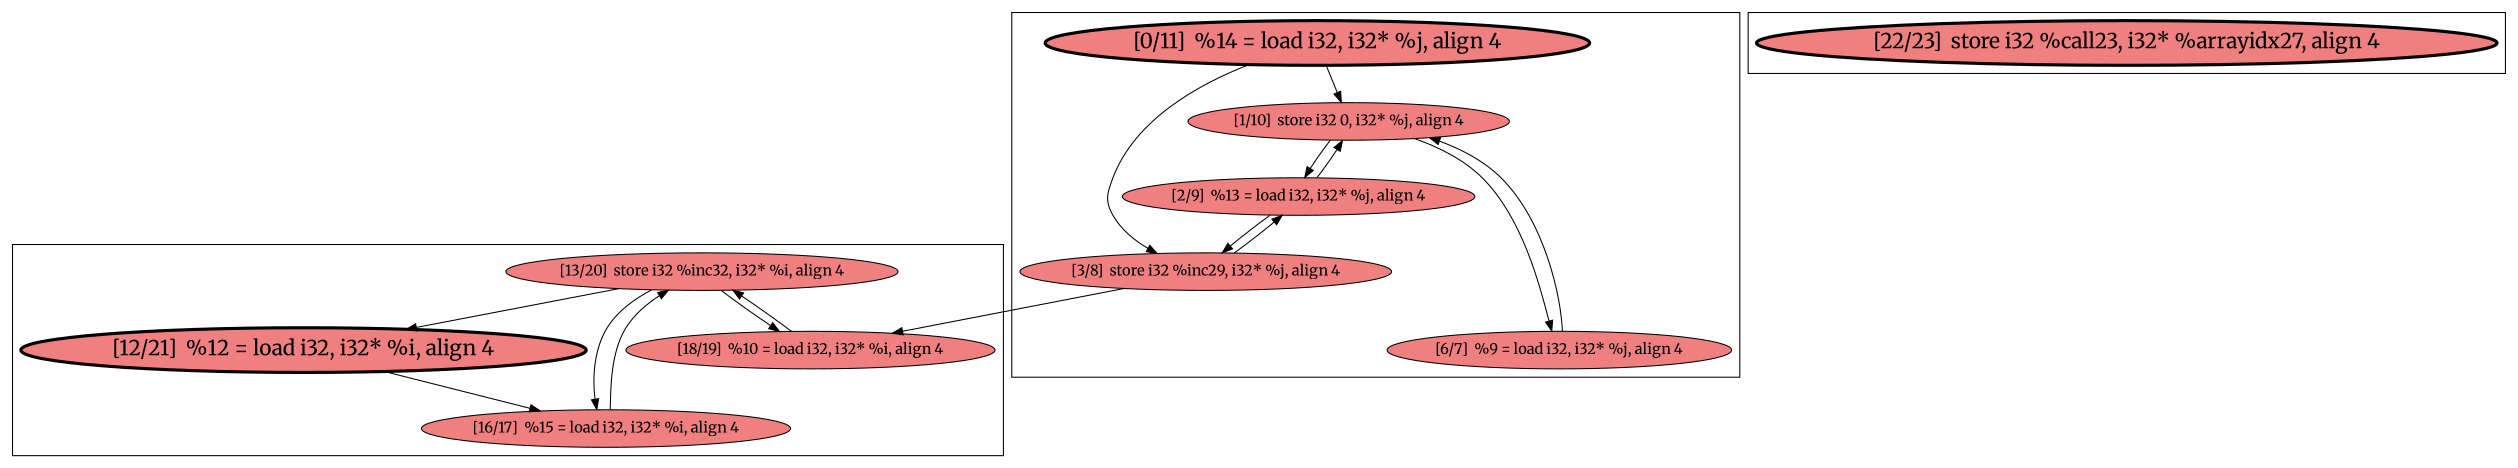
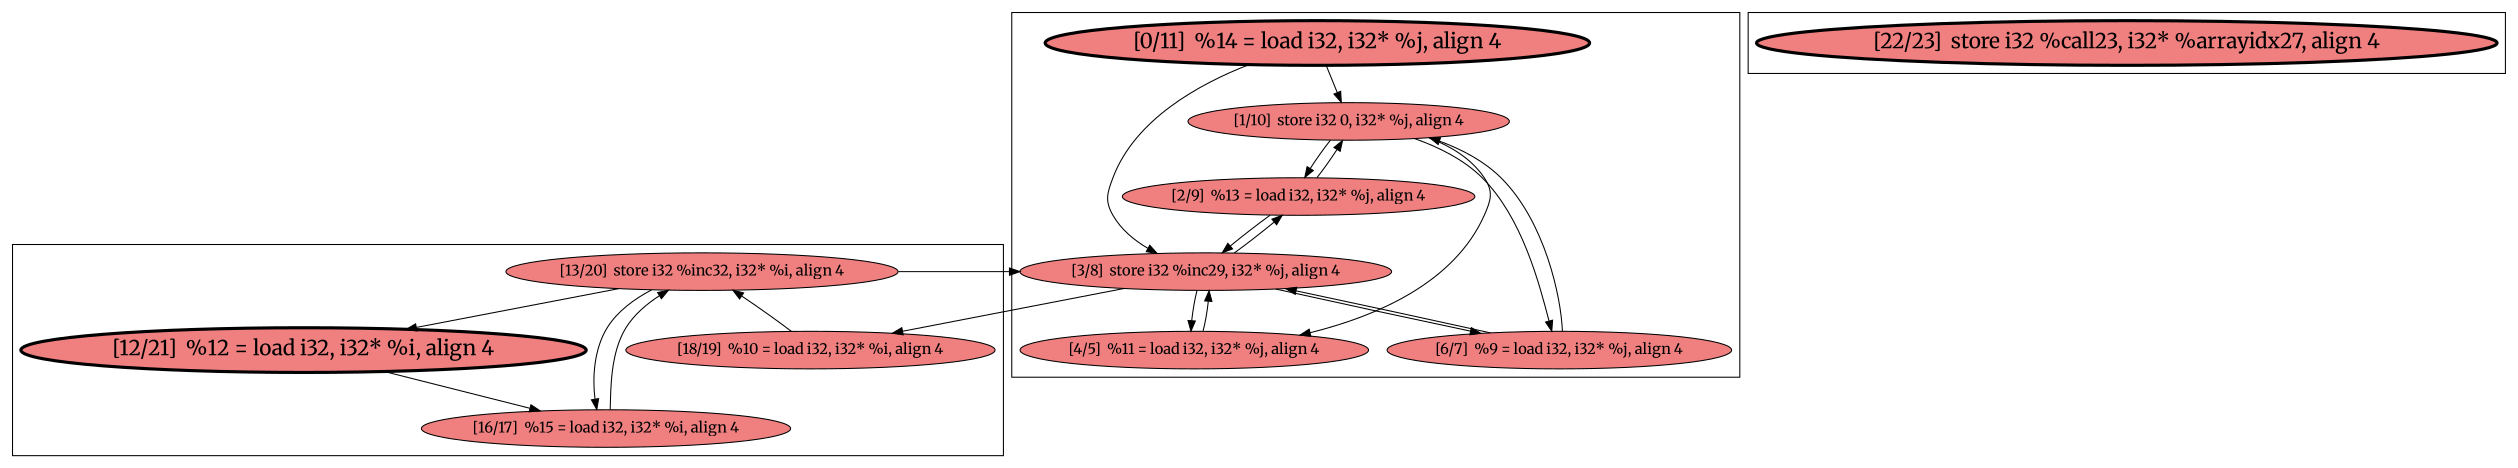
edge "[13/20]  store i32 %inc32, i32* %i, align 4" -> "[18/19]  %10 = load i32, i32* %i, align 4": now "[13/20]  store i32 %inc32, i32* %i, align 4" -> "[3/8]  store i32 %inc29, i32* %j, align 4"
edge "[3/8]  store i32 %inc29, i32* %j, align 4" -> "[6/7]  %9 = load i32, i32* %j, align 4": added
edge "[6/7]  %9 = load i32, i32* %j, align 4" -> "[3/8]  store i32 %inc29, i32* %j, align 4": added
node "[4/5]  %11 = load i32, i32* %j, align 4": added
